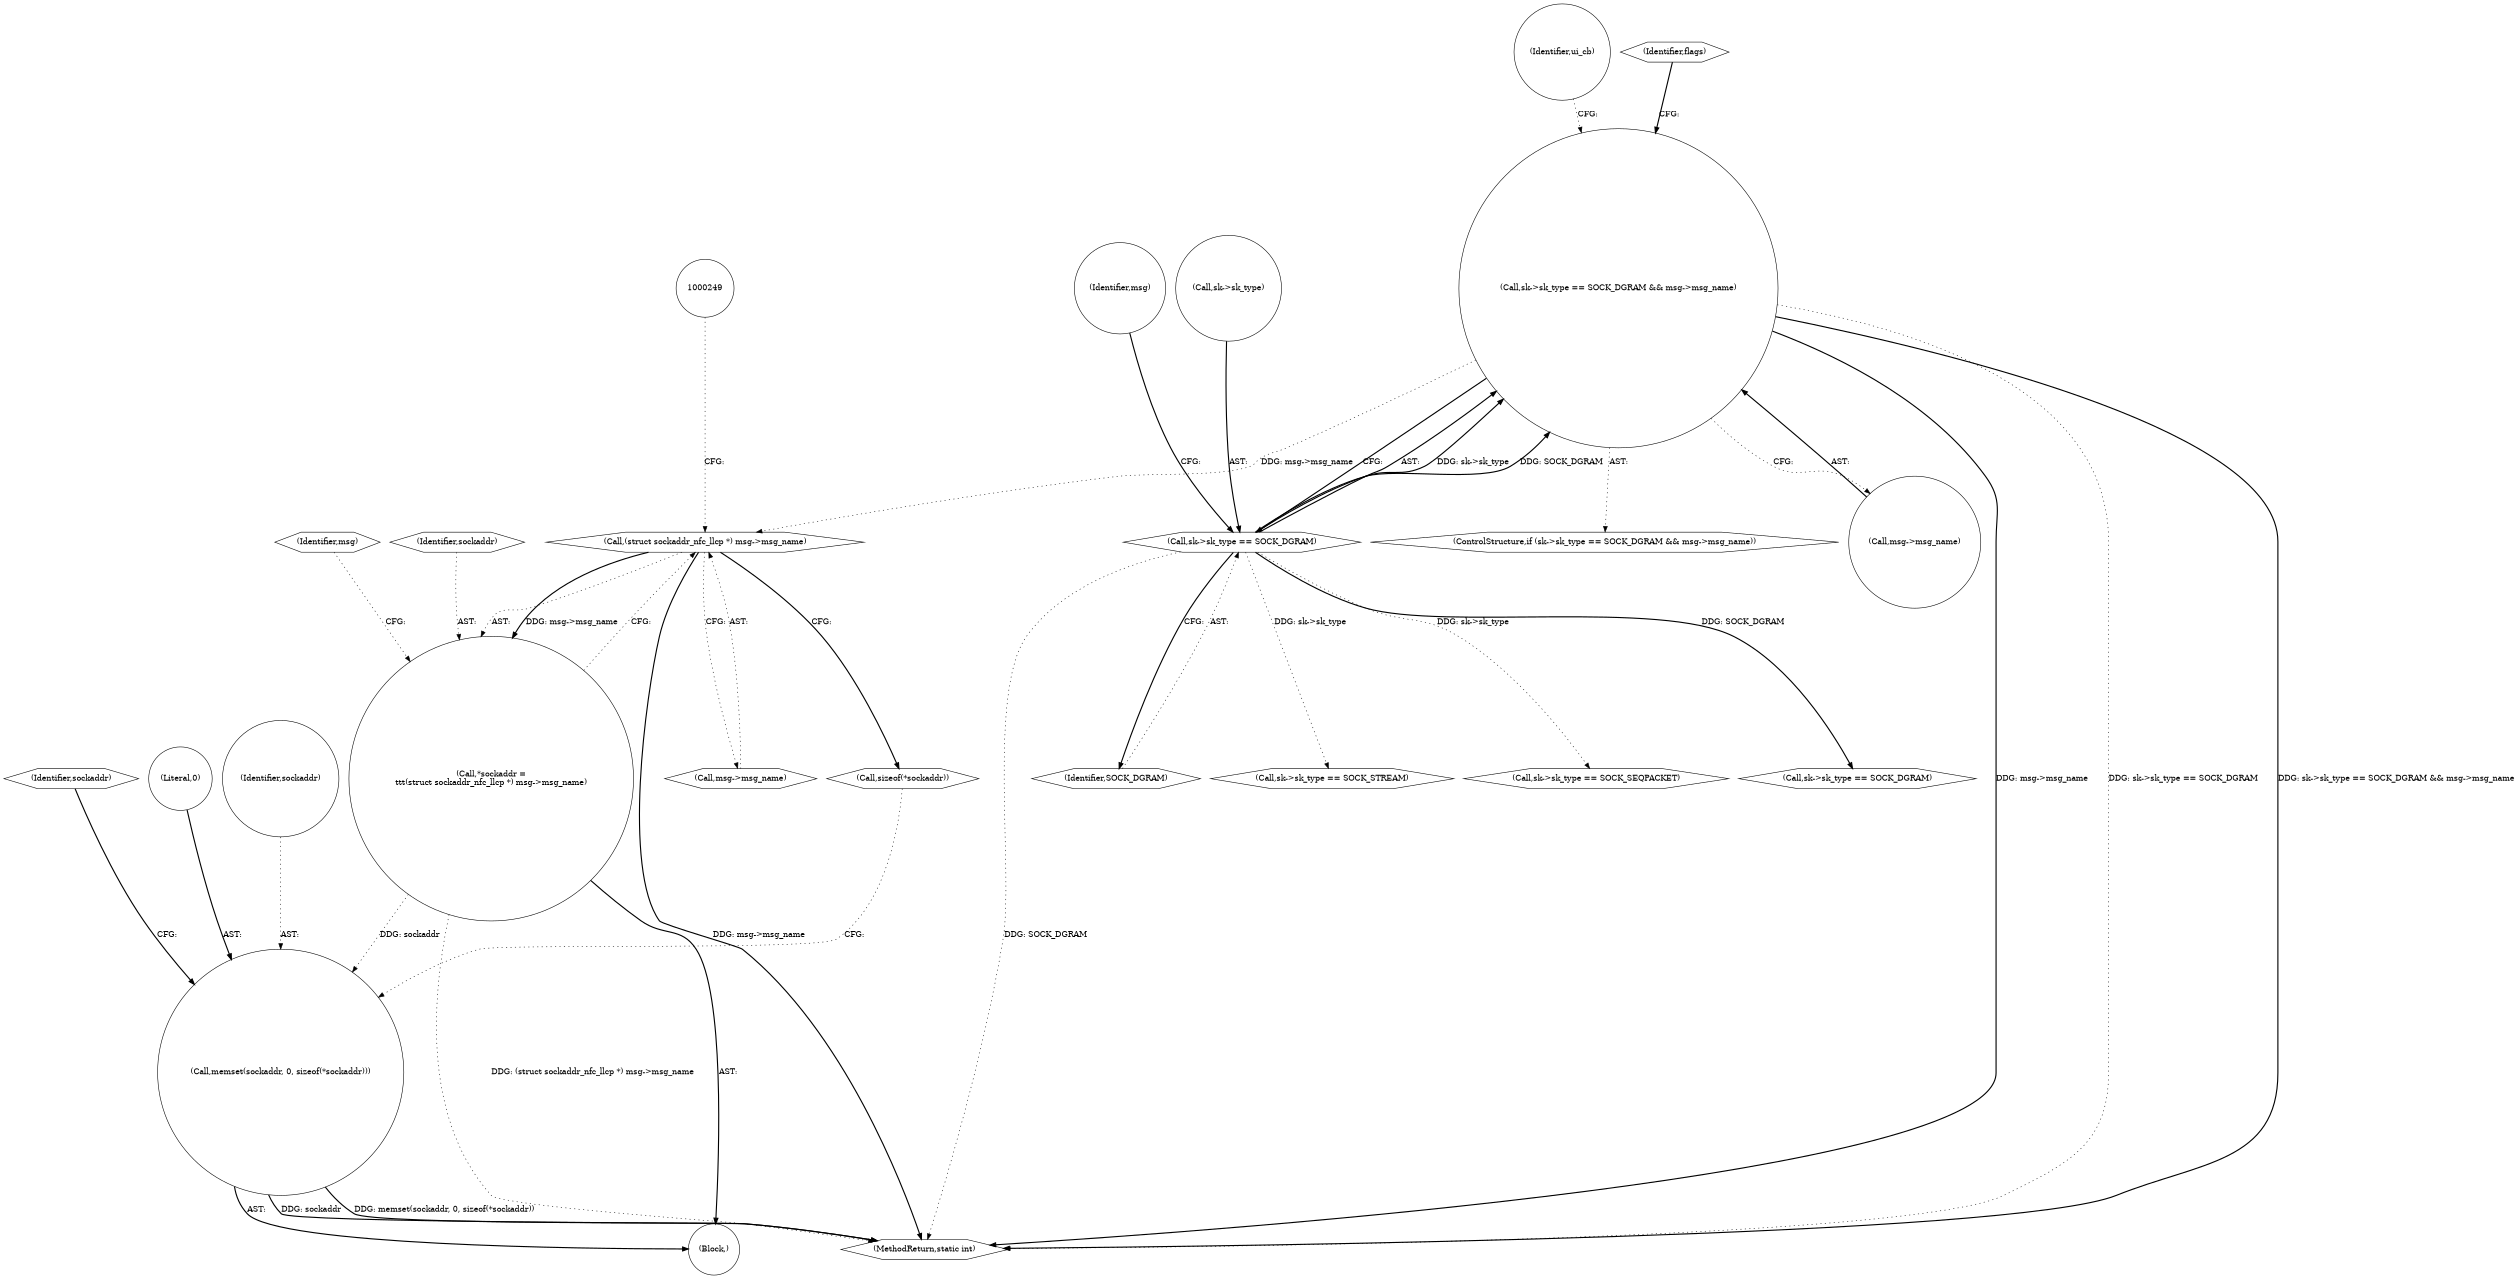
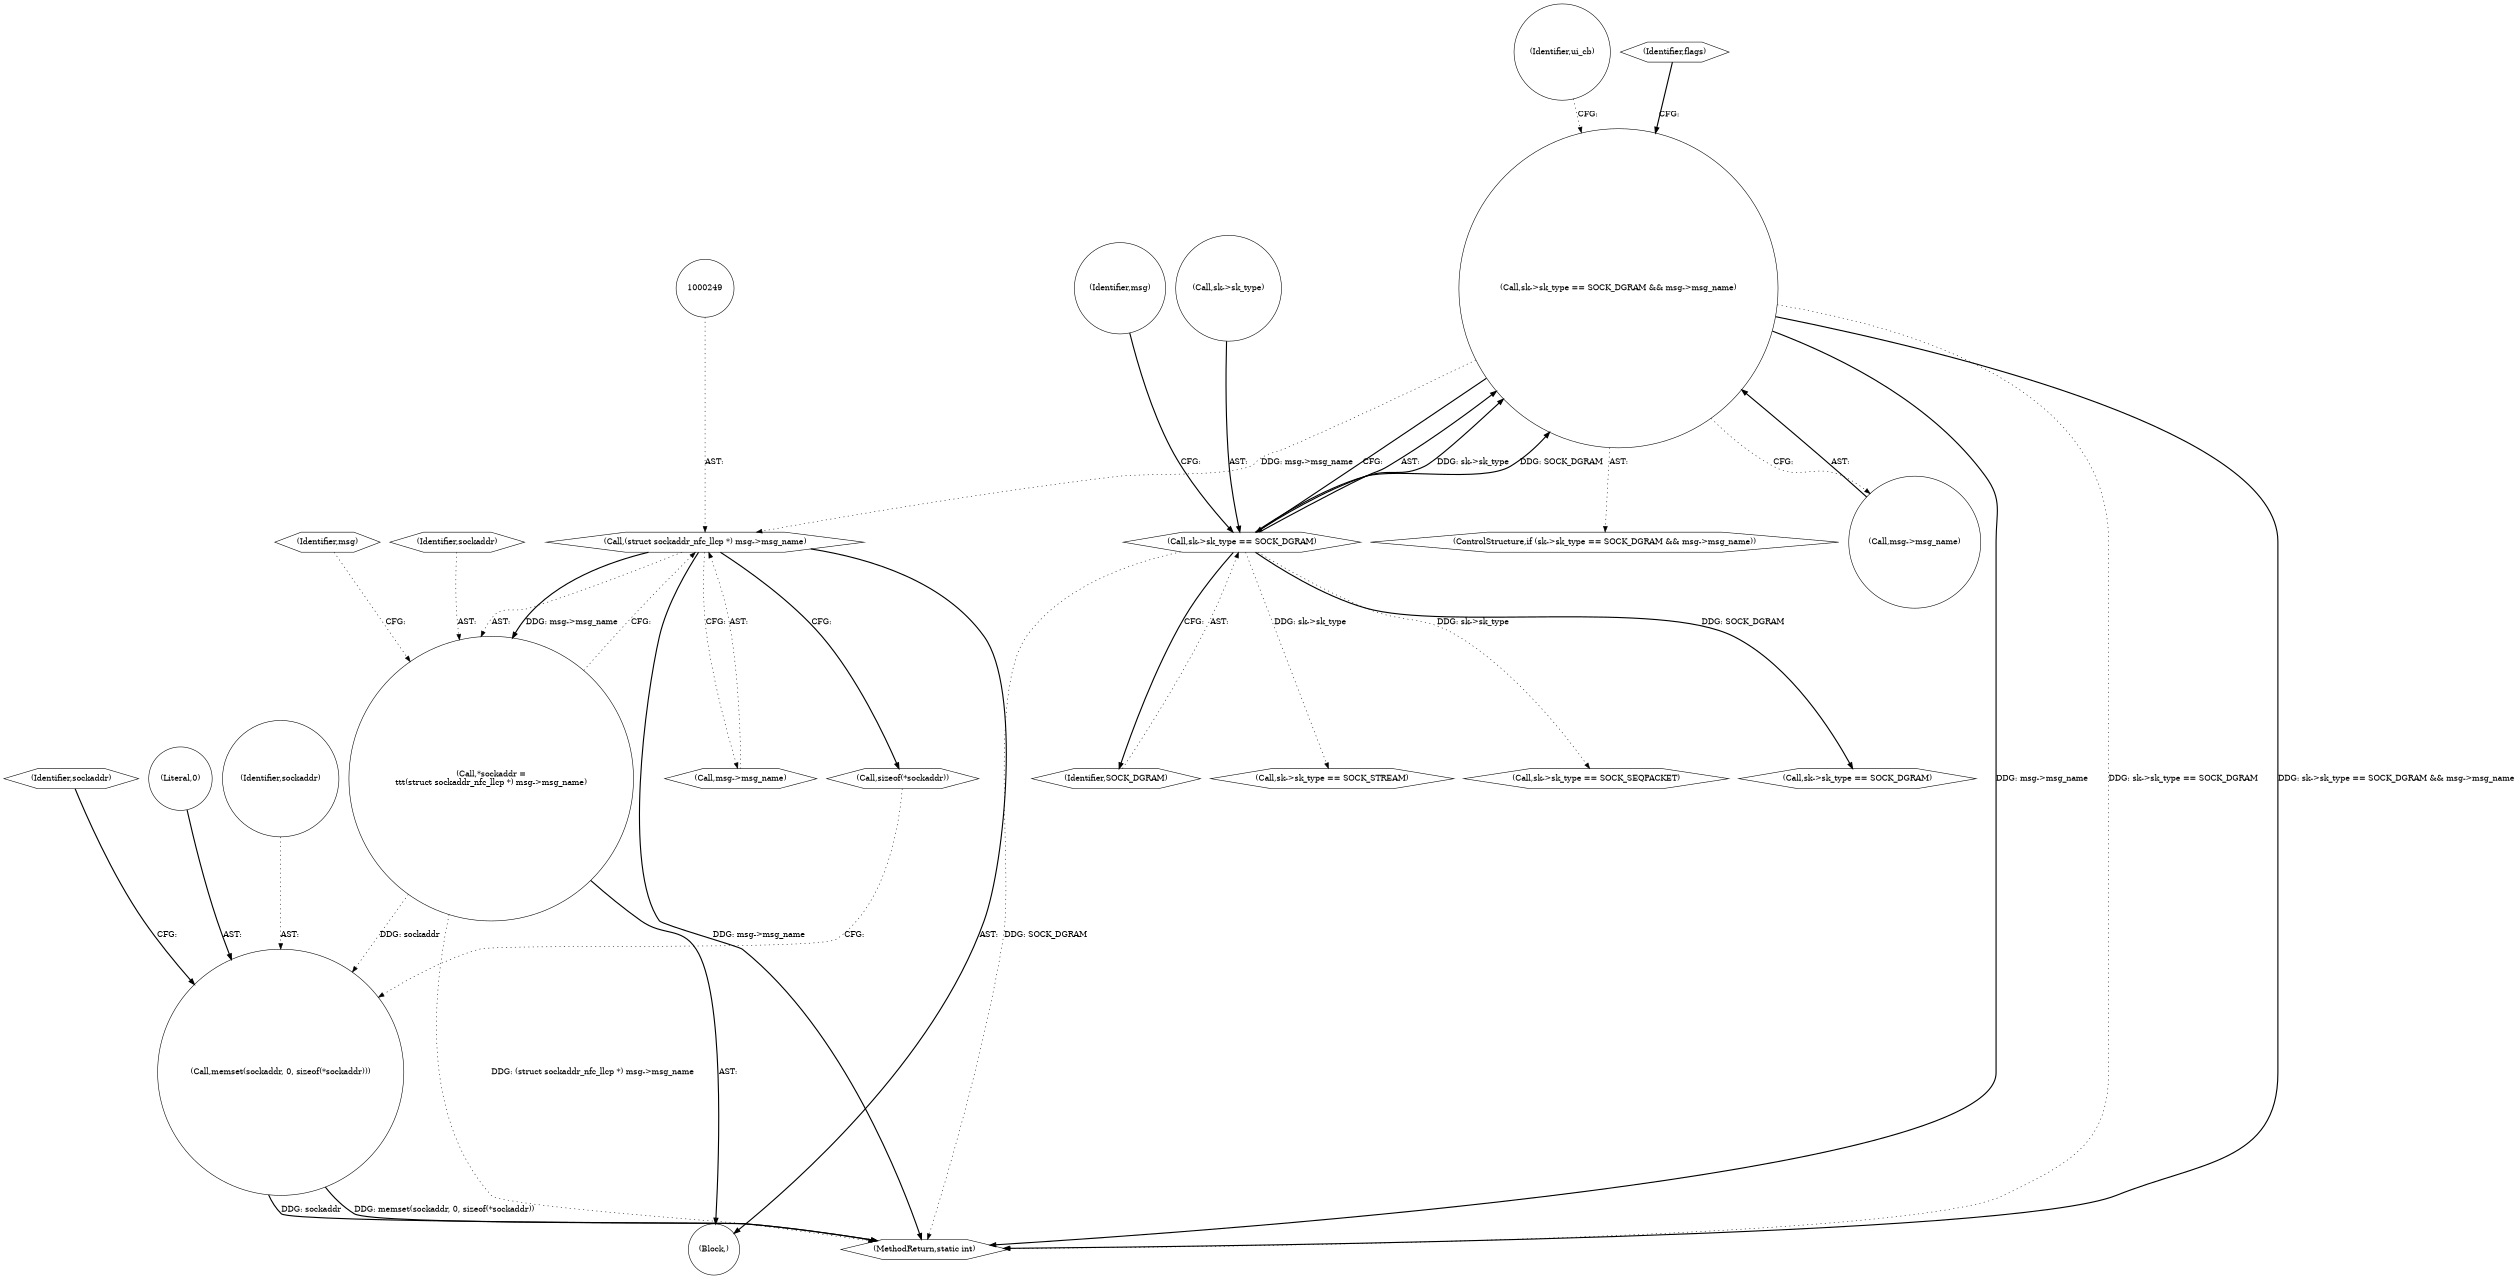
edge "1000249" -> "(Call,(struct sockaddr_nfc_llcp *) msg->msg_name)": label "CFG: " -> "AST: "
edge "(Call,memset(sockaddr, 0, sizeof(*sockaddr)))" -> "(Block,)": now "(Call,(struct sockaddr_nfc_llcp *) msg->msg_name)" -> "(Block,)"
